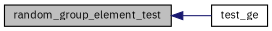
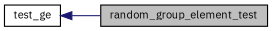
edge "test_ge" -> "random_group_element_test": reversed
